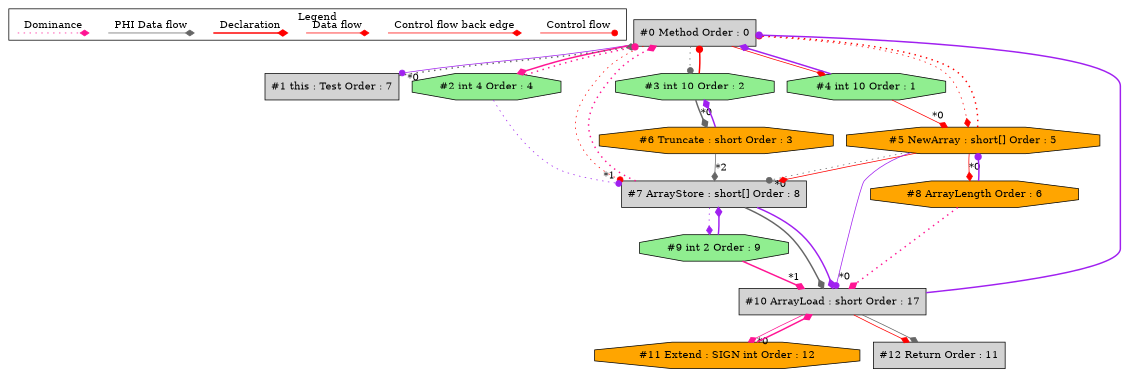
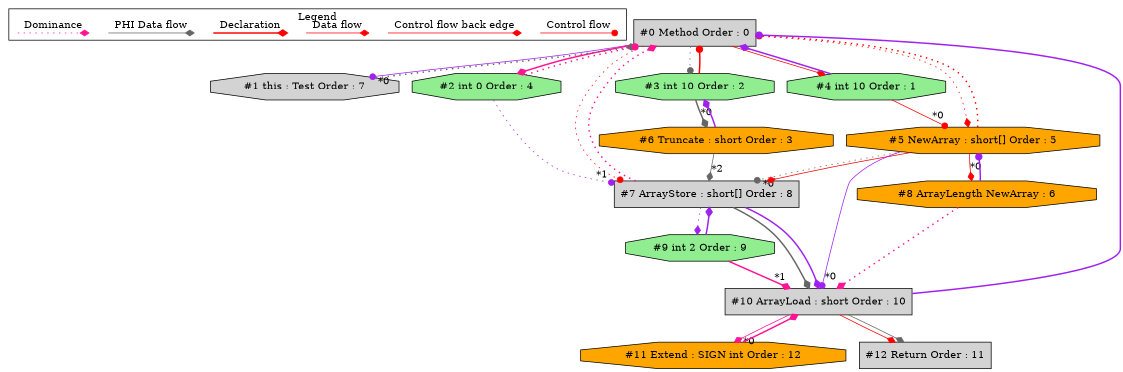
node "#1 this : Test Order : 7": shape box -> octagon
node "#2 int 4 Order : 4": label "#2 int 4 Order : 4" -> "#2 int 0 Order : 4"
edge "#4 int 10 Order : 1" -> "#5 NewArray : short[] Order : 5": arrowhead diamond -> dot
node "#8 ArrayLength Order : 6": label "#8 ArrayLength Order : 6" -> "#8 ArrayLength NewArray : 6"
node "#10 ArrayLoad : short Order : 17": label "#10 ArrayLoad : short Order : 17" -> "#10 ArrayLoad : short Order : 10"
